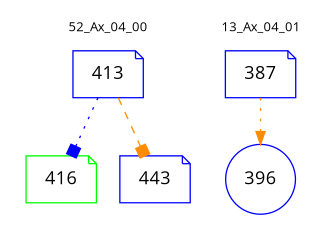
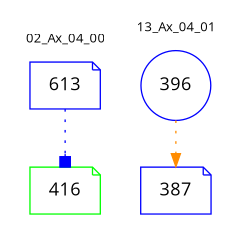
cluster "52_Ax_04_00": label "52_Ax_04_00" -> "02_Ax_04_00"
node "413": label "413" -> "613"
edge "387" -> "396": reversed
node "443": removed
